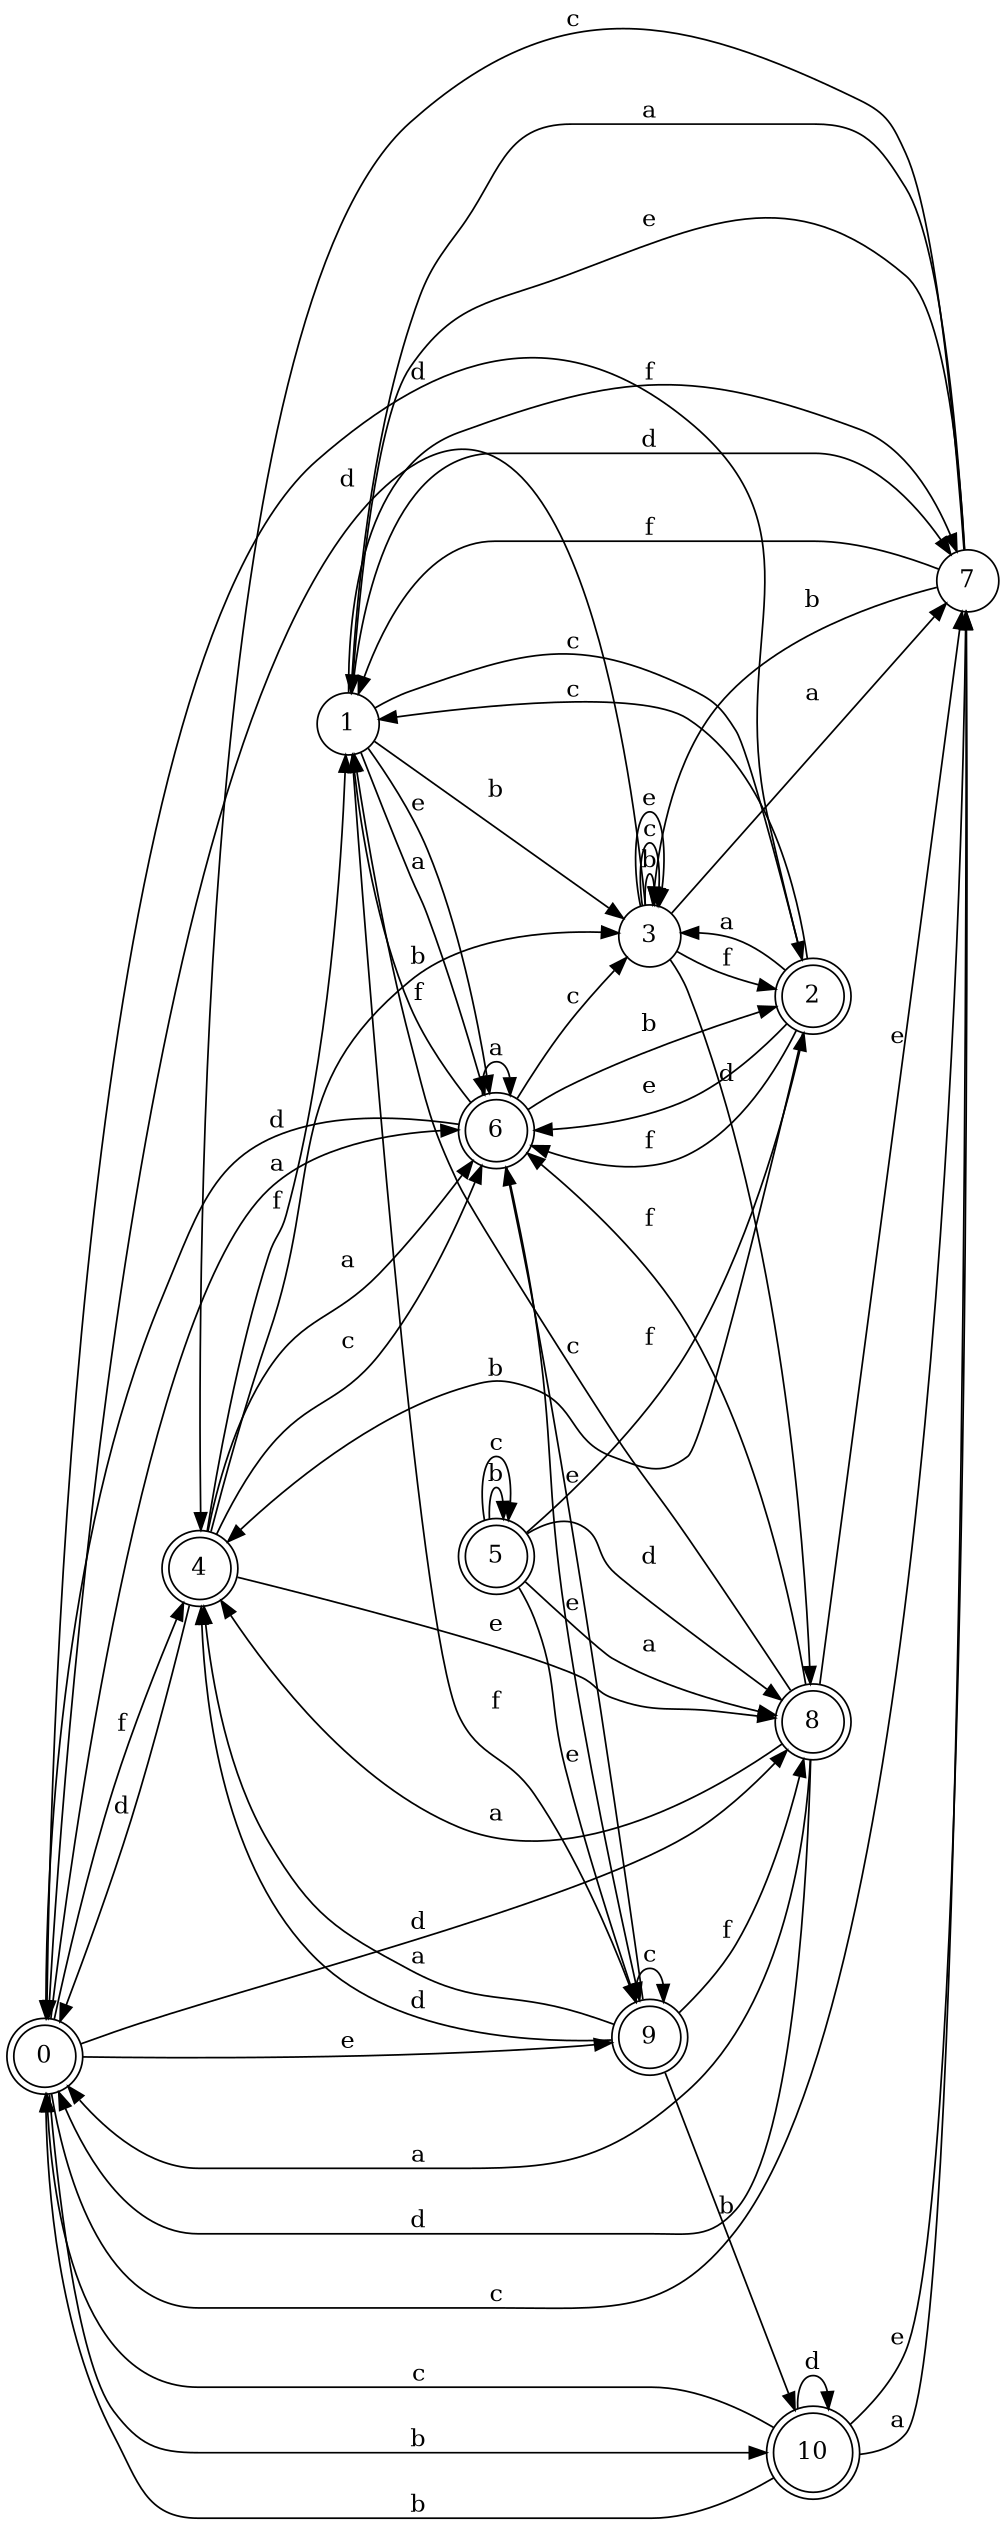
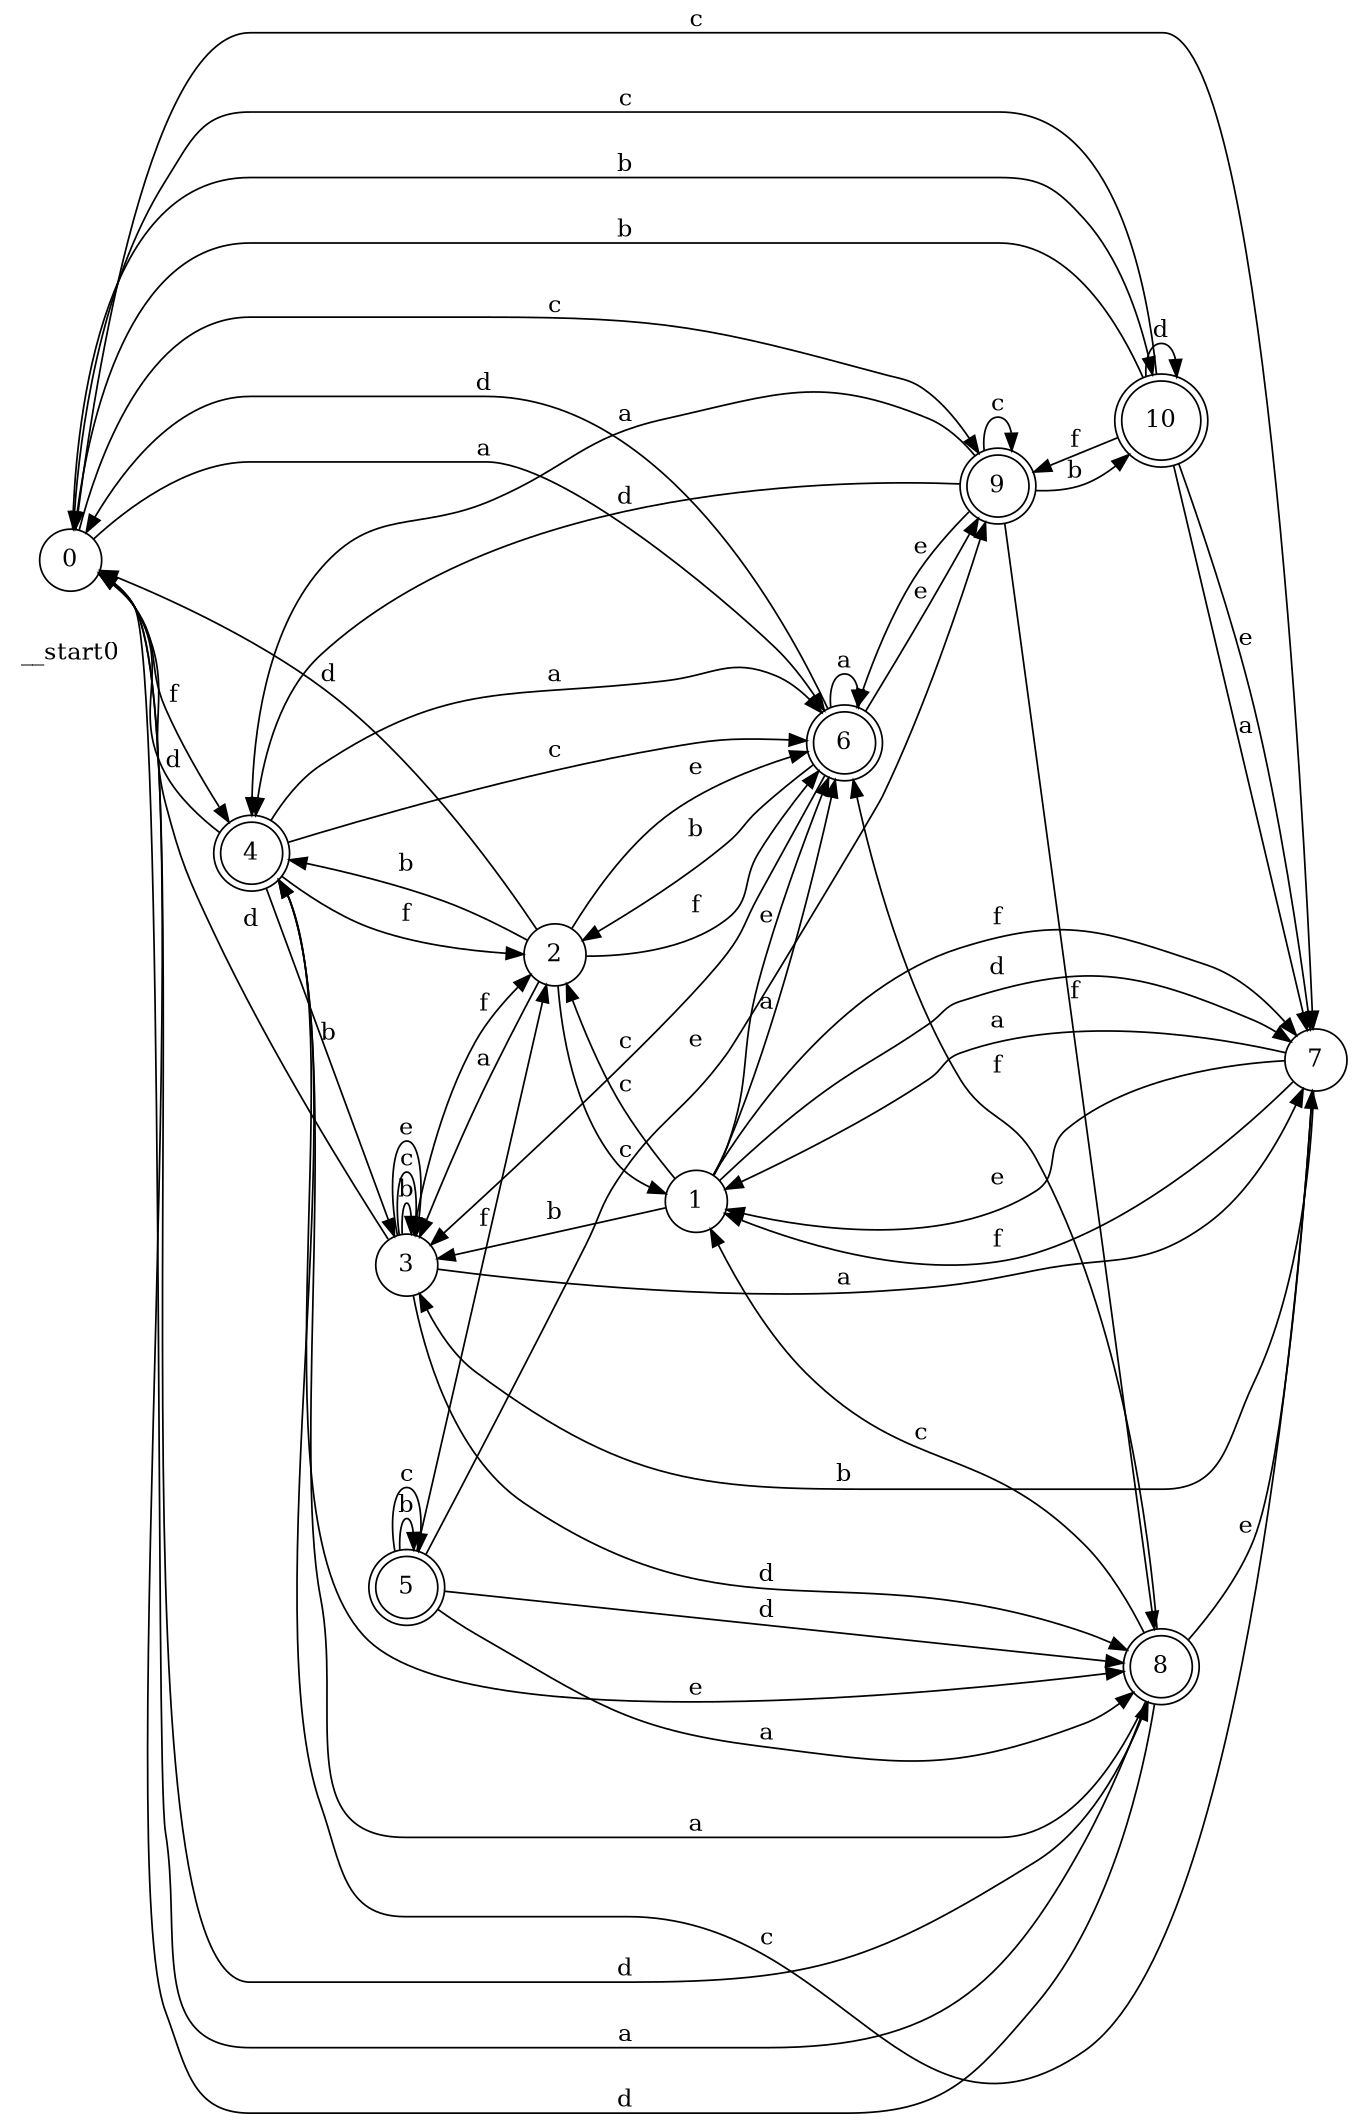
node "__start0": added
node "2": shape doublecircle -> circle
edge "6" -> "1": removed, label "f"
edge "4" -> "1": now "4" -> "2"
edge "1" -> "9": now "10" -> "9"
edge "0" -> "9": label "e" -> "c"
node "0": shape doublecircle -> circle
